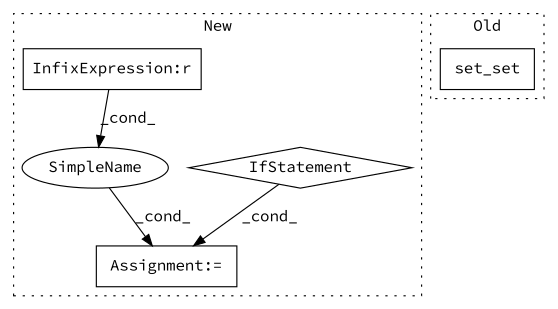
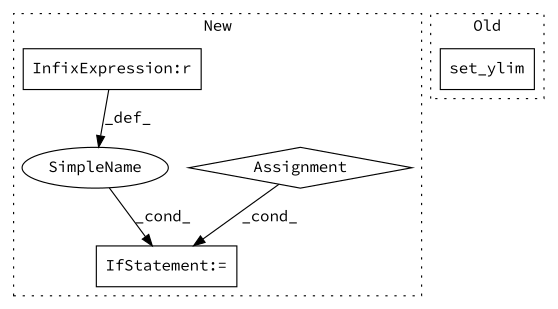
node "set_set": label "set_set" -> "set_ylim"
edge "InfixExpression:r" -> "SimpleName": label "_cond_" -> "_def_"
node "IfStatement": label "IfStatement" -> "Assignment"
node "Assignment:=": label "Assignment:=" -> "IfStatement:="
